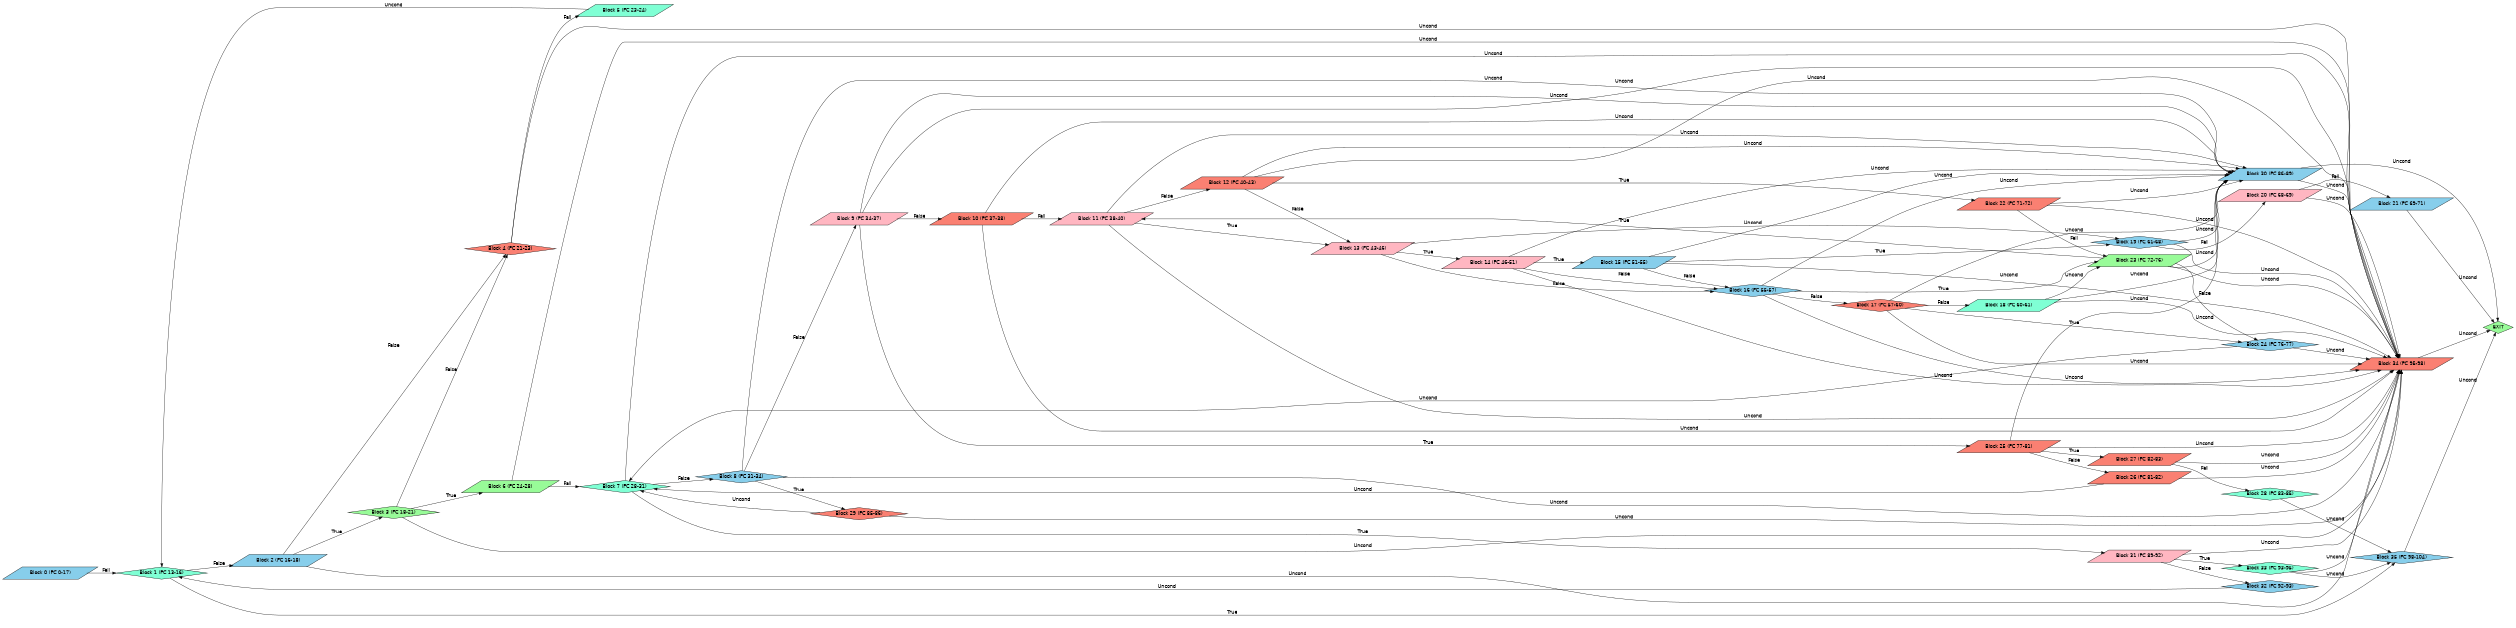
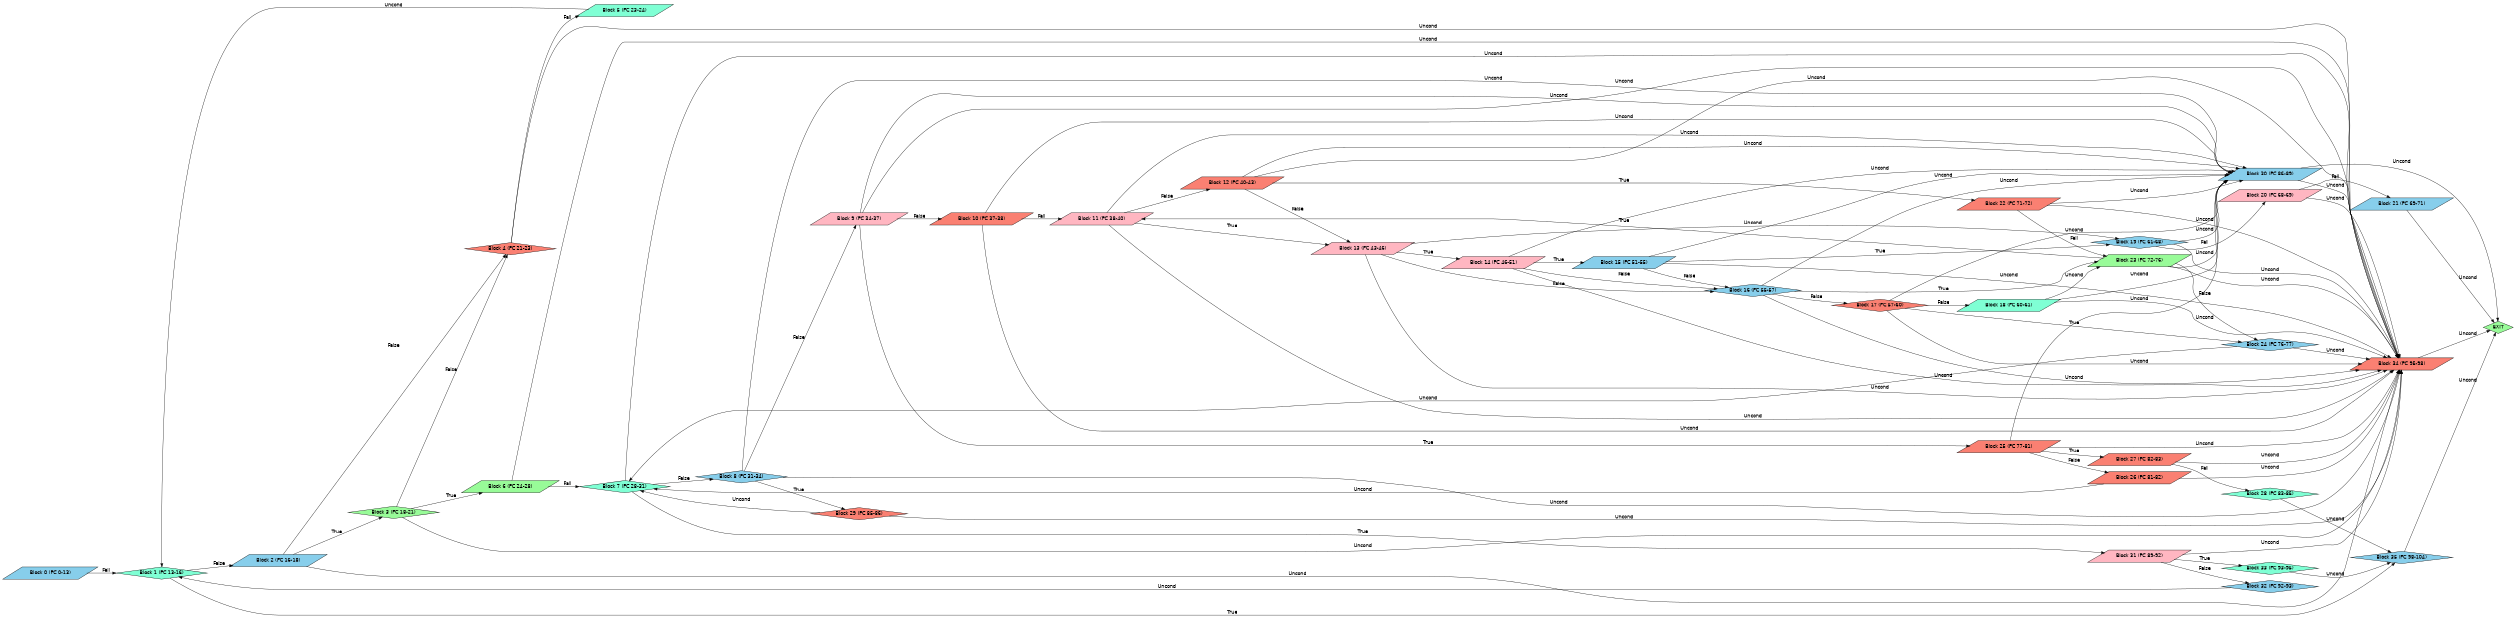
edge "Block 33 (PC 93-95)" -> "Block 34 (PC 95-98)": now "Block 13 (PC 43-46)" -> "Block 34 (PC 95-98)"
node "Block 0 (PC 0-17)": label "Block 0 (PC 0-17)" -> "Block 0 (PC 0-13)"
